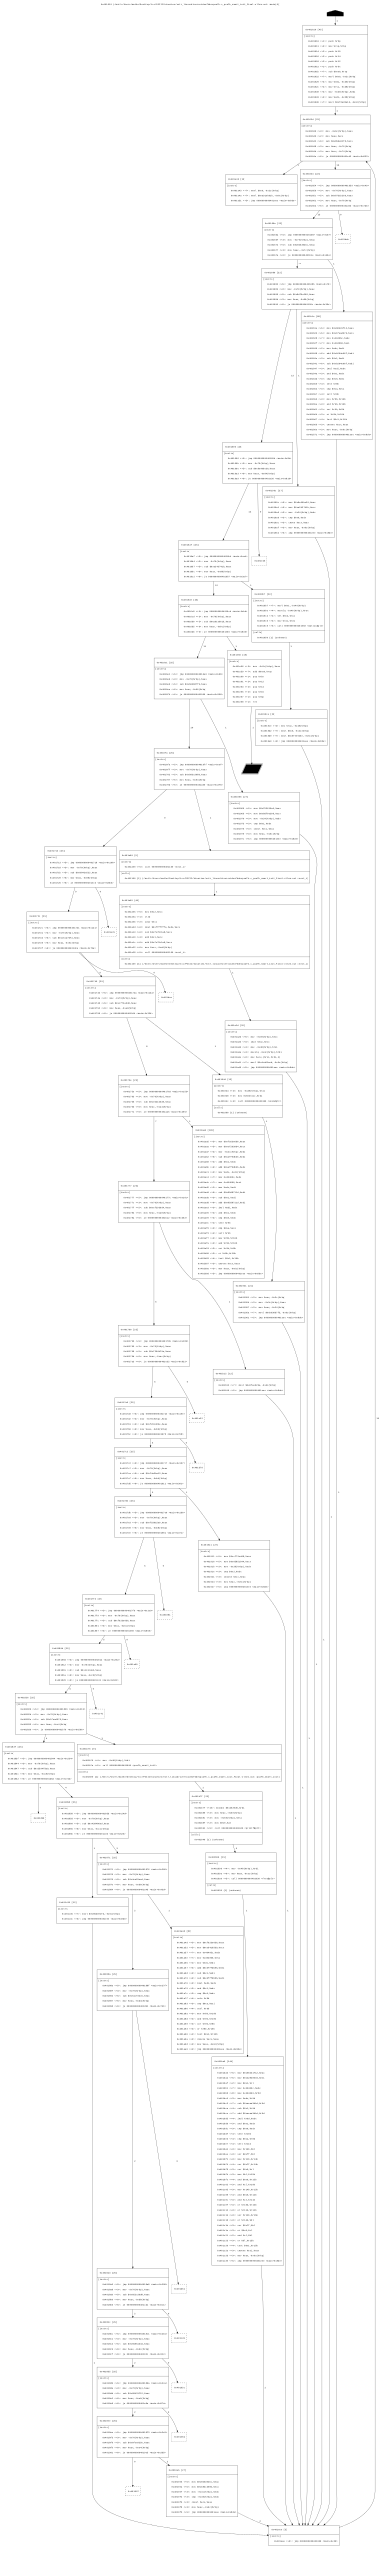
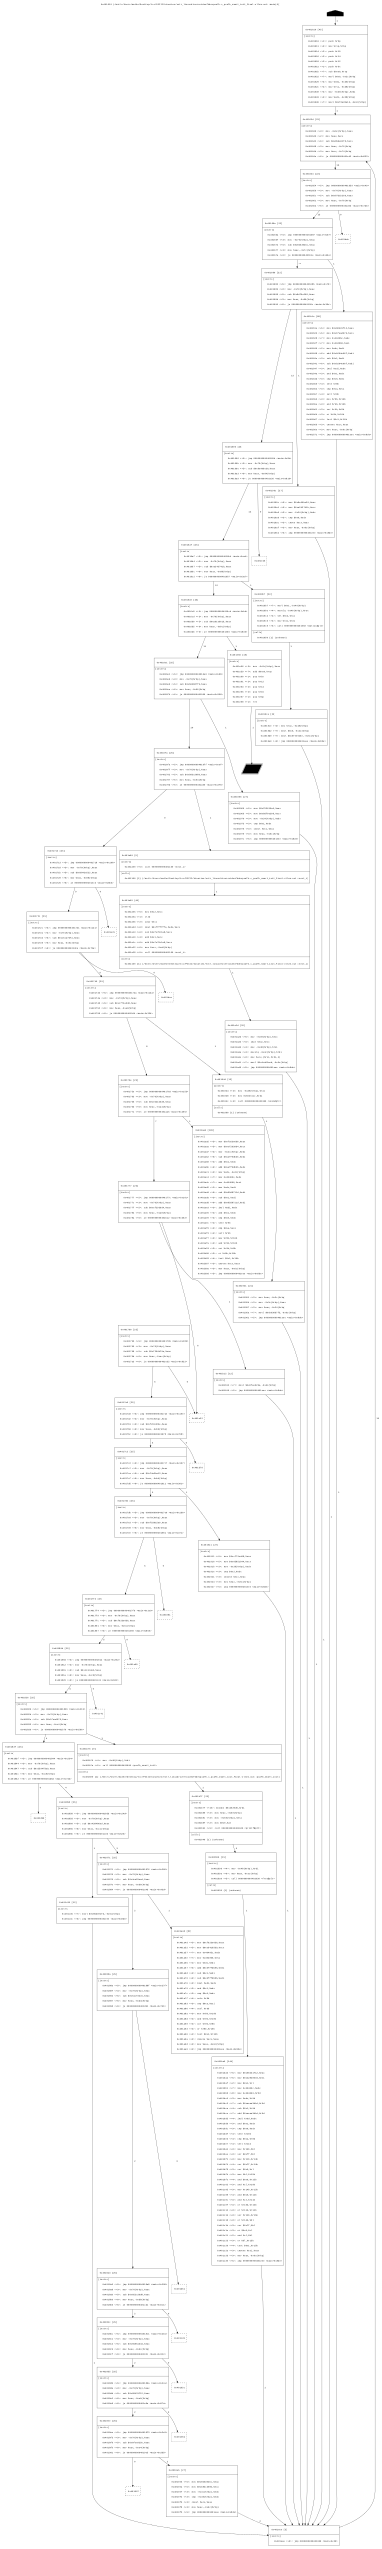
node "0x401e43 [19]": removed
edge "0x401777 [25]" -> "0x401790 [25]": now "0x401777 [25]" -> "0x401e32"
